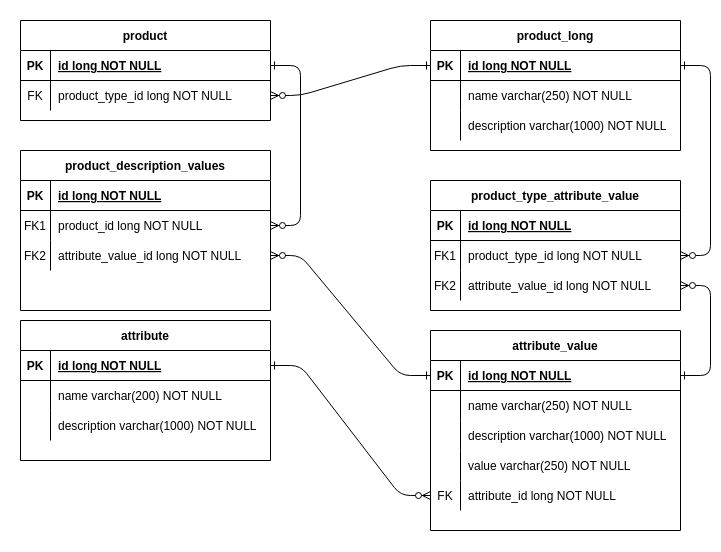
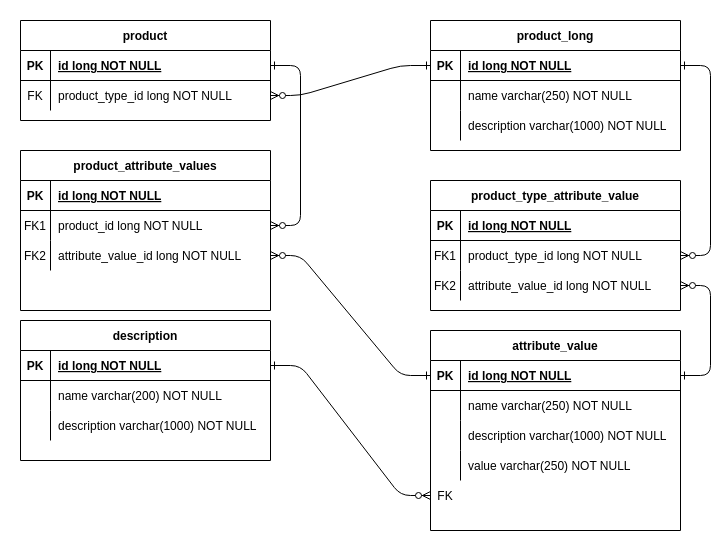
node "product_description_values": label "product_description_values" -> "product_attribute_values"
node "attribute": label "attribute" -> "description"
node "attribute_id long NOT NULL": removed
